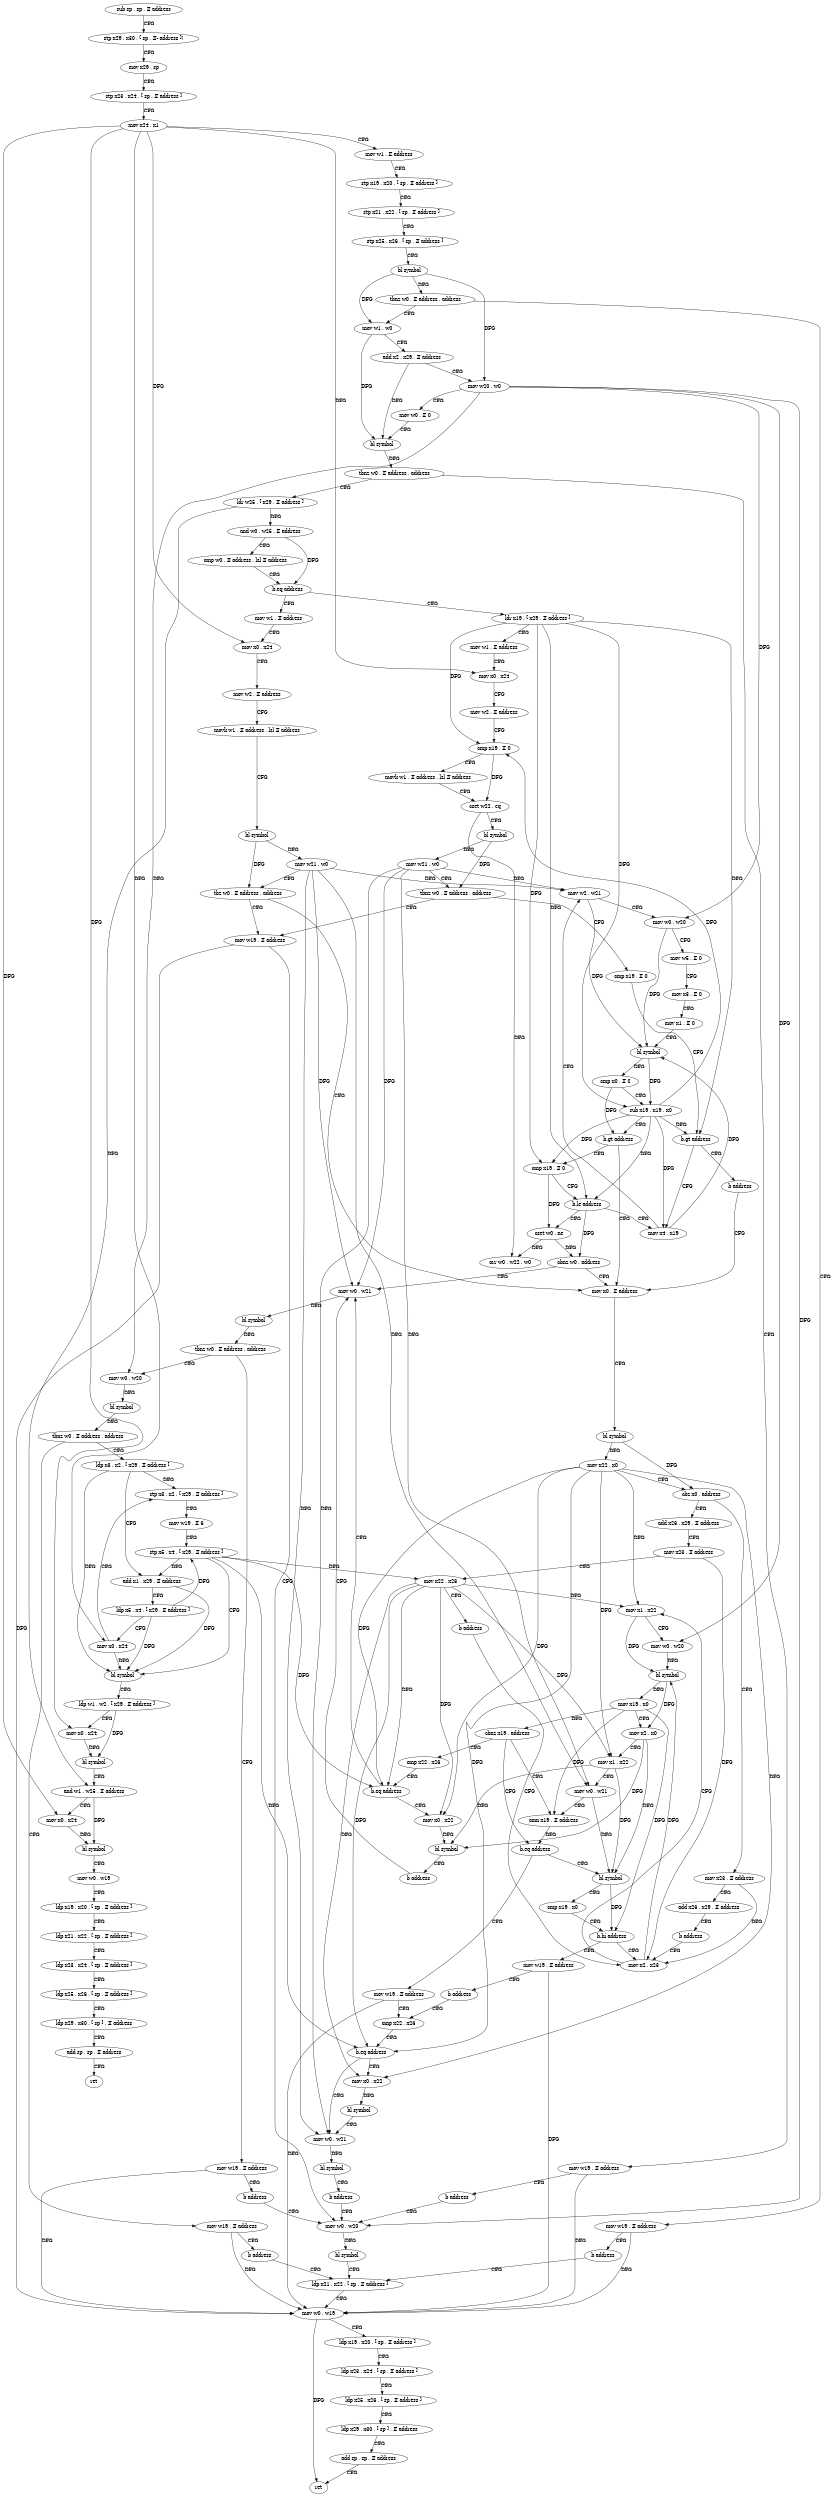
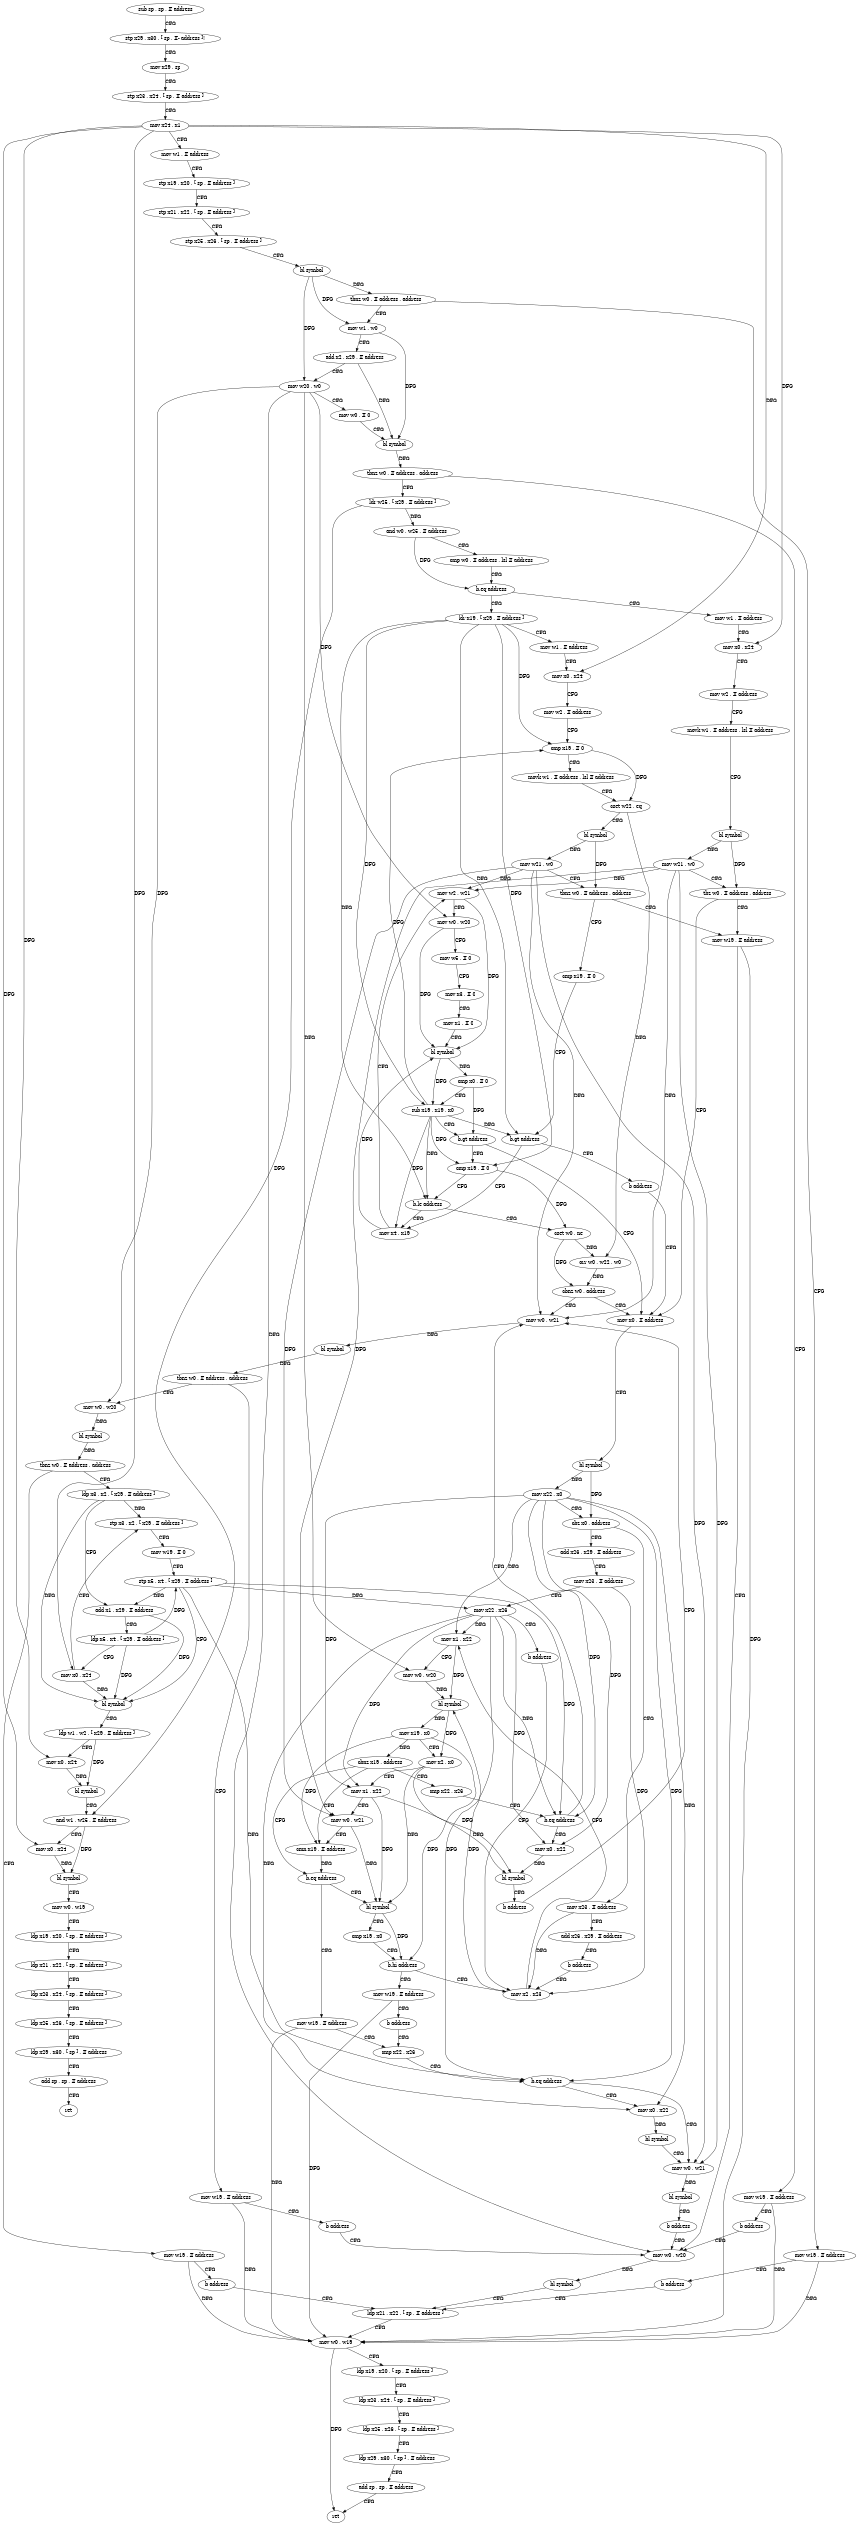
edge "b.le address" -> "cbnz w0 , address": now "orr w0 , w22 , w0" -> "cbnz w0 , address"
node "mov w19 , # 6": label "mov w19 , # 6" -> "mov w19 , # 0"
